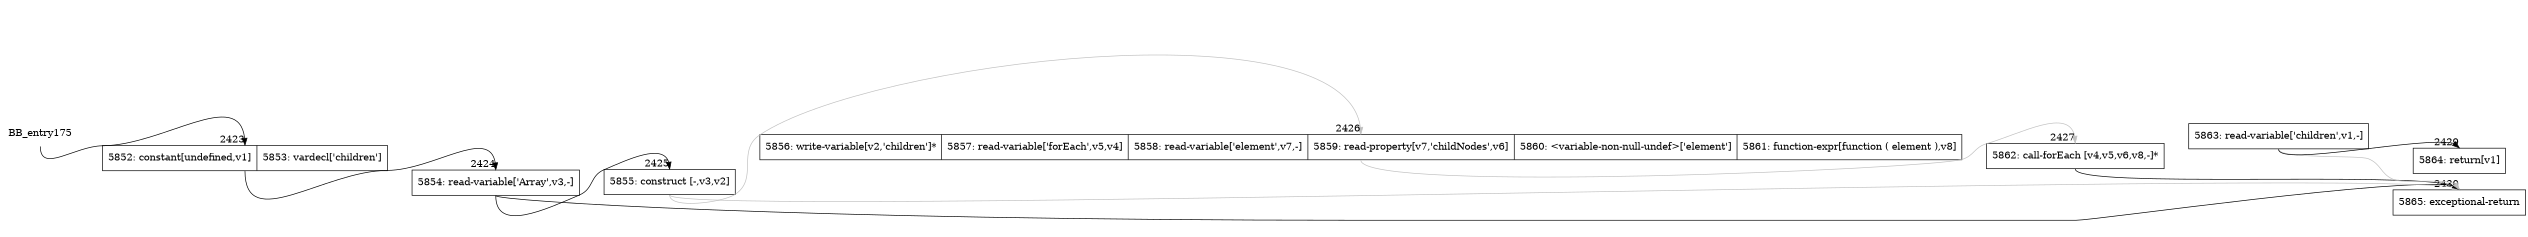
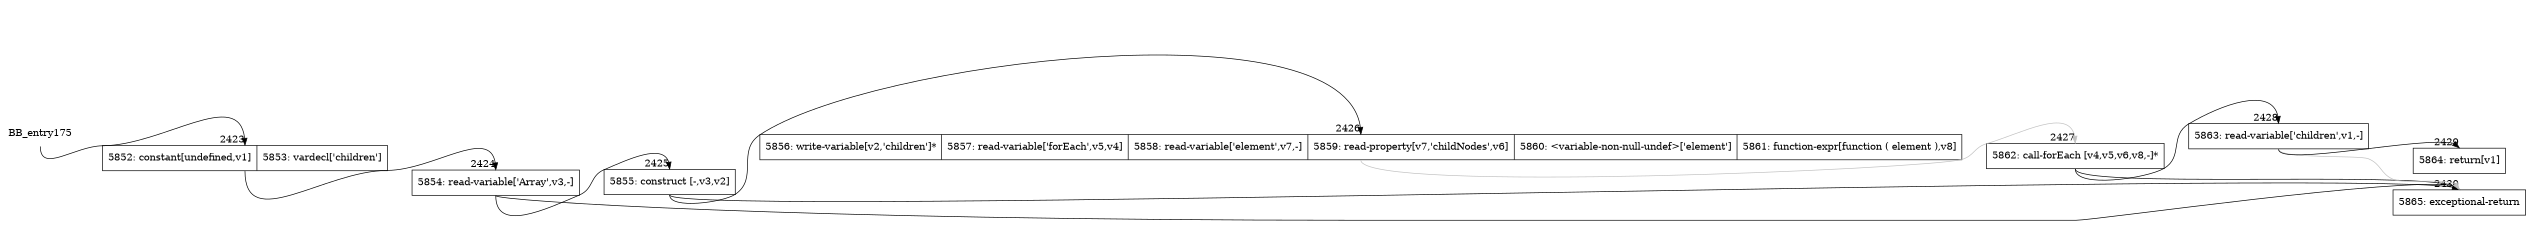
edge "5855: construct [-,v3,v2]" -> "5856: write-variable[v2,'children']*": color gray -> black
edge "5862: call-forEach [v4,v5,v6,v8,-]*" -> "5863: read-variable['children',v1,-]": added
edge "5855: construct [-,v3,v2]" -> "5865: exceptional-return": color gray -> black
